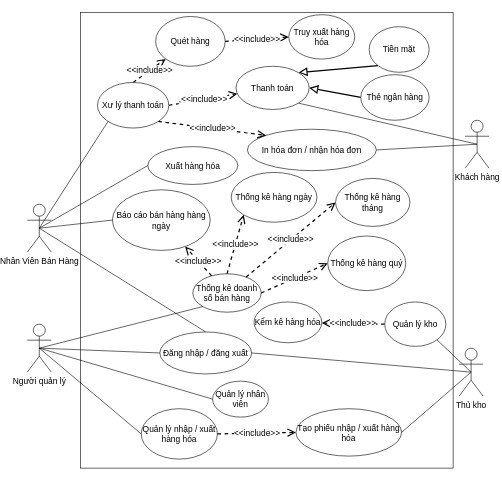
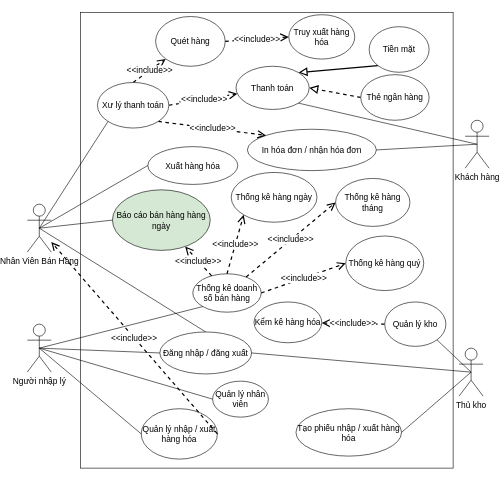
edge "Thẻ ngân hàng" -> "Thanh toán": style solid -> dashed
node "Báo cáo bán hàng hàng ngày": fillcolor #ffffff -> #d5e8d4
node "Thống kê hàng quý": moved (367, 263) -> (385, 263)
node "Người quản lý": label "Người quản lý" -> "Người nhập lý"
edge "Quản lý nhập / xuất hàng hóa" -> "Tạo phiếu nhập / xuất hàng hóa": now "Quản lý nhập / xuất hàng hóa" -> "Nhân Viên Bán Hàng"
